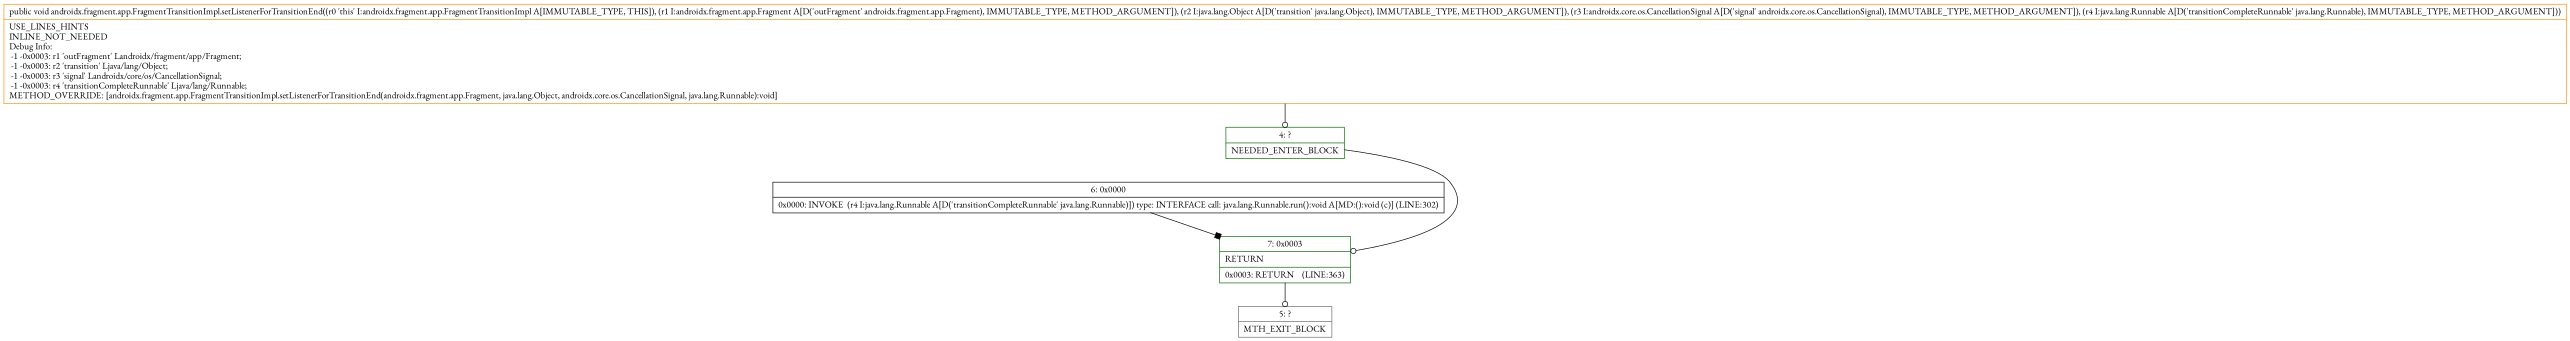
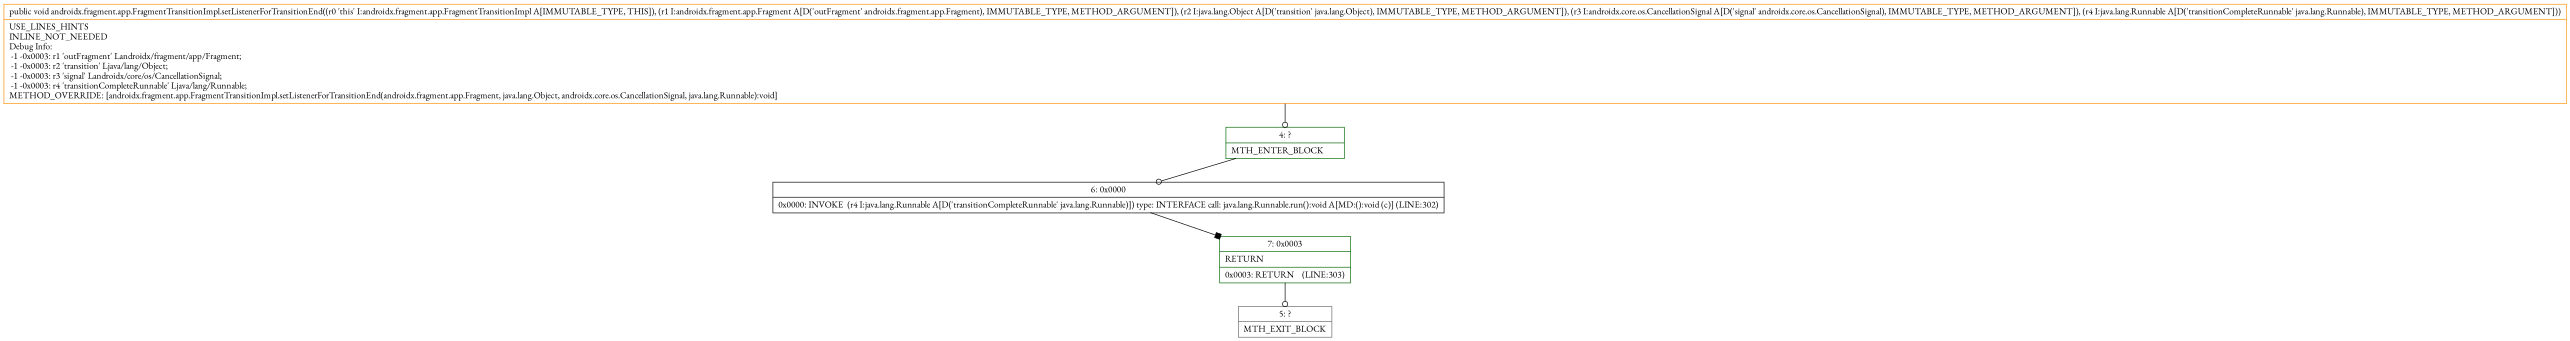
node "4: ?": text "NEEDED_ENTER_BLOCK" -> "MTH_ENTER_BLOCK"
edge "4: ?" -> "7: 0x0003": now "4: ?" -> "6: 0x0000"
node "7: 0x0003": text "0x0003: RETURN    (LINE:363)" -> "0x0003: RETURN    (LINE:303)"
